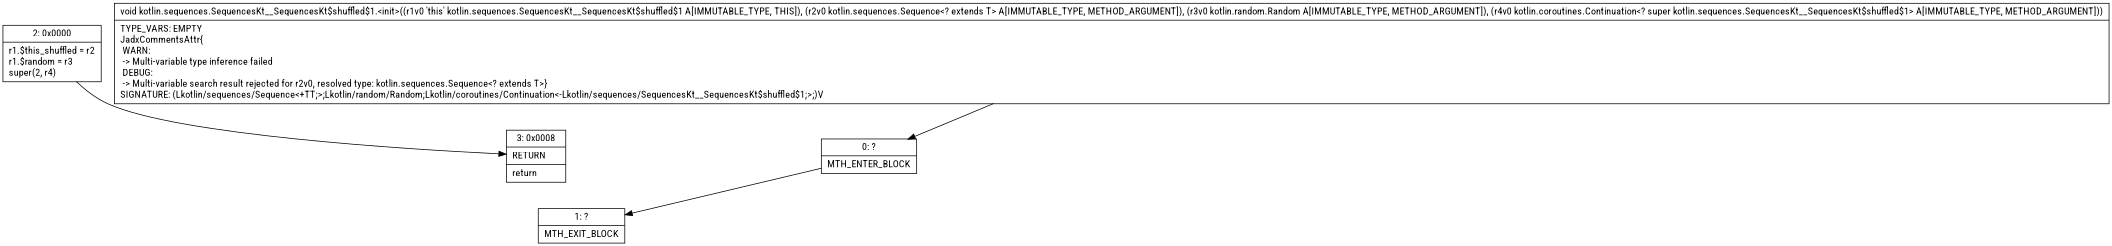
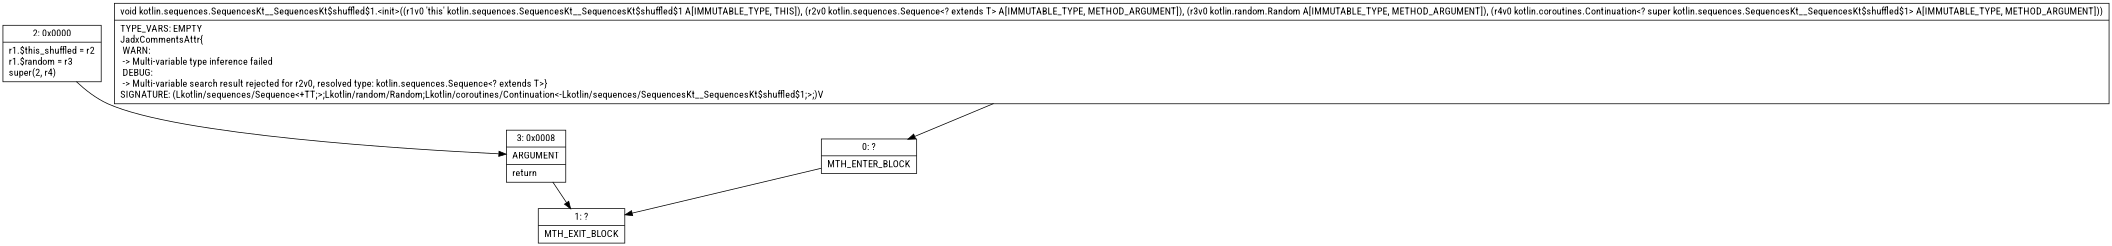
node "3: 0x0008": text "RETURN" -> "ARGUMENT"
edge "3: 0x0008" -> "1: ?": added
